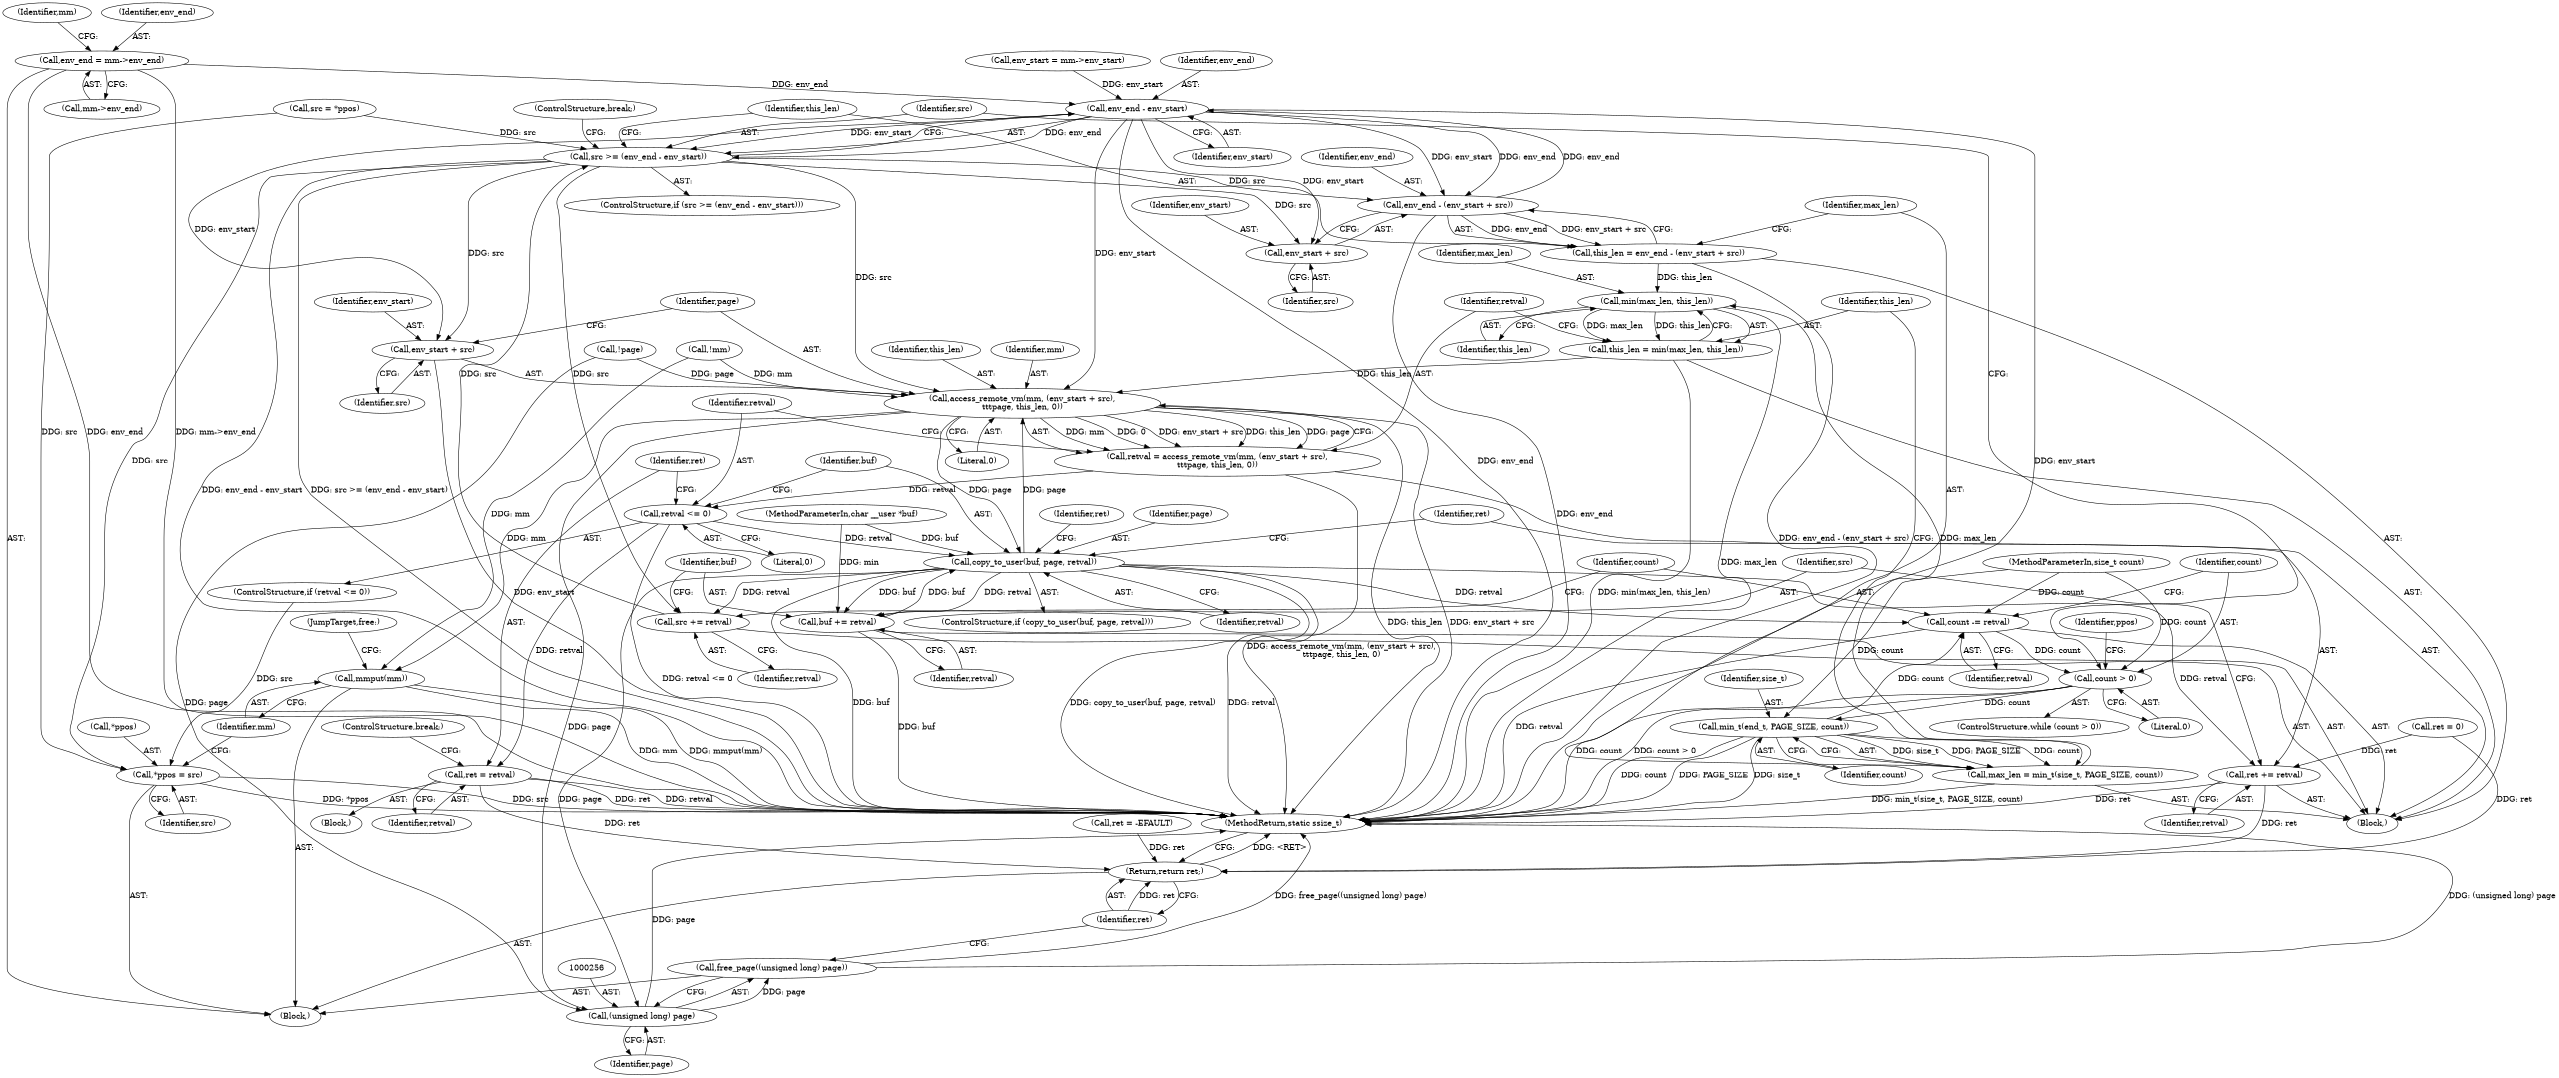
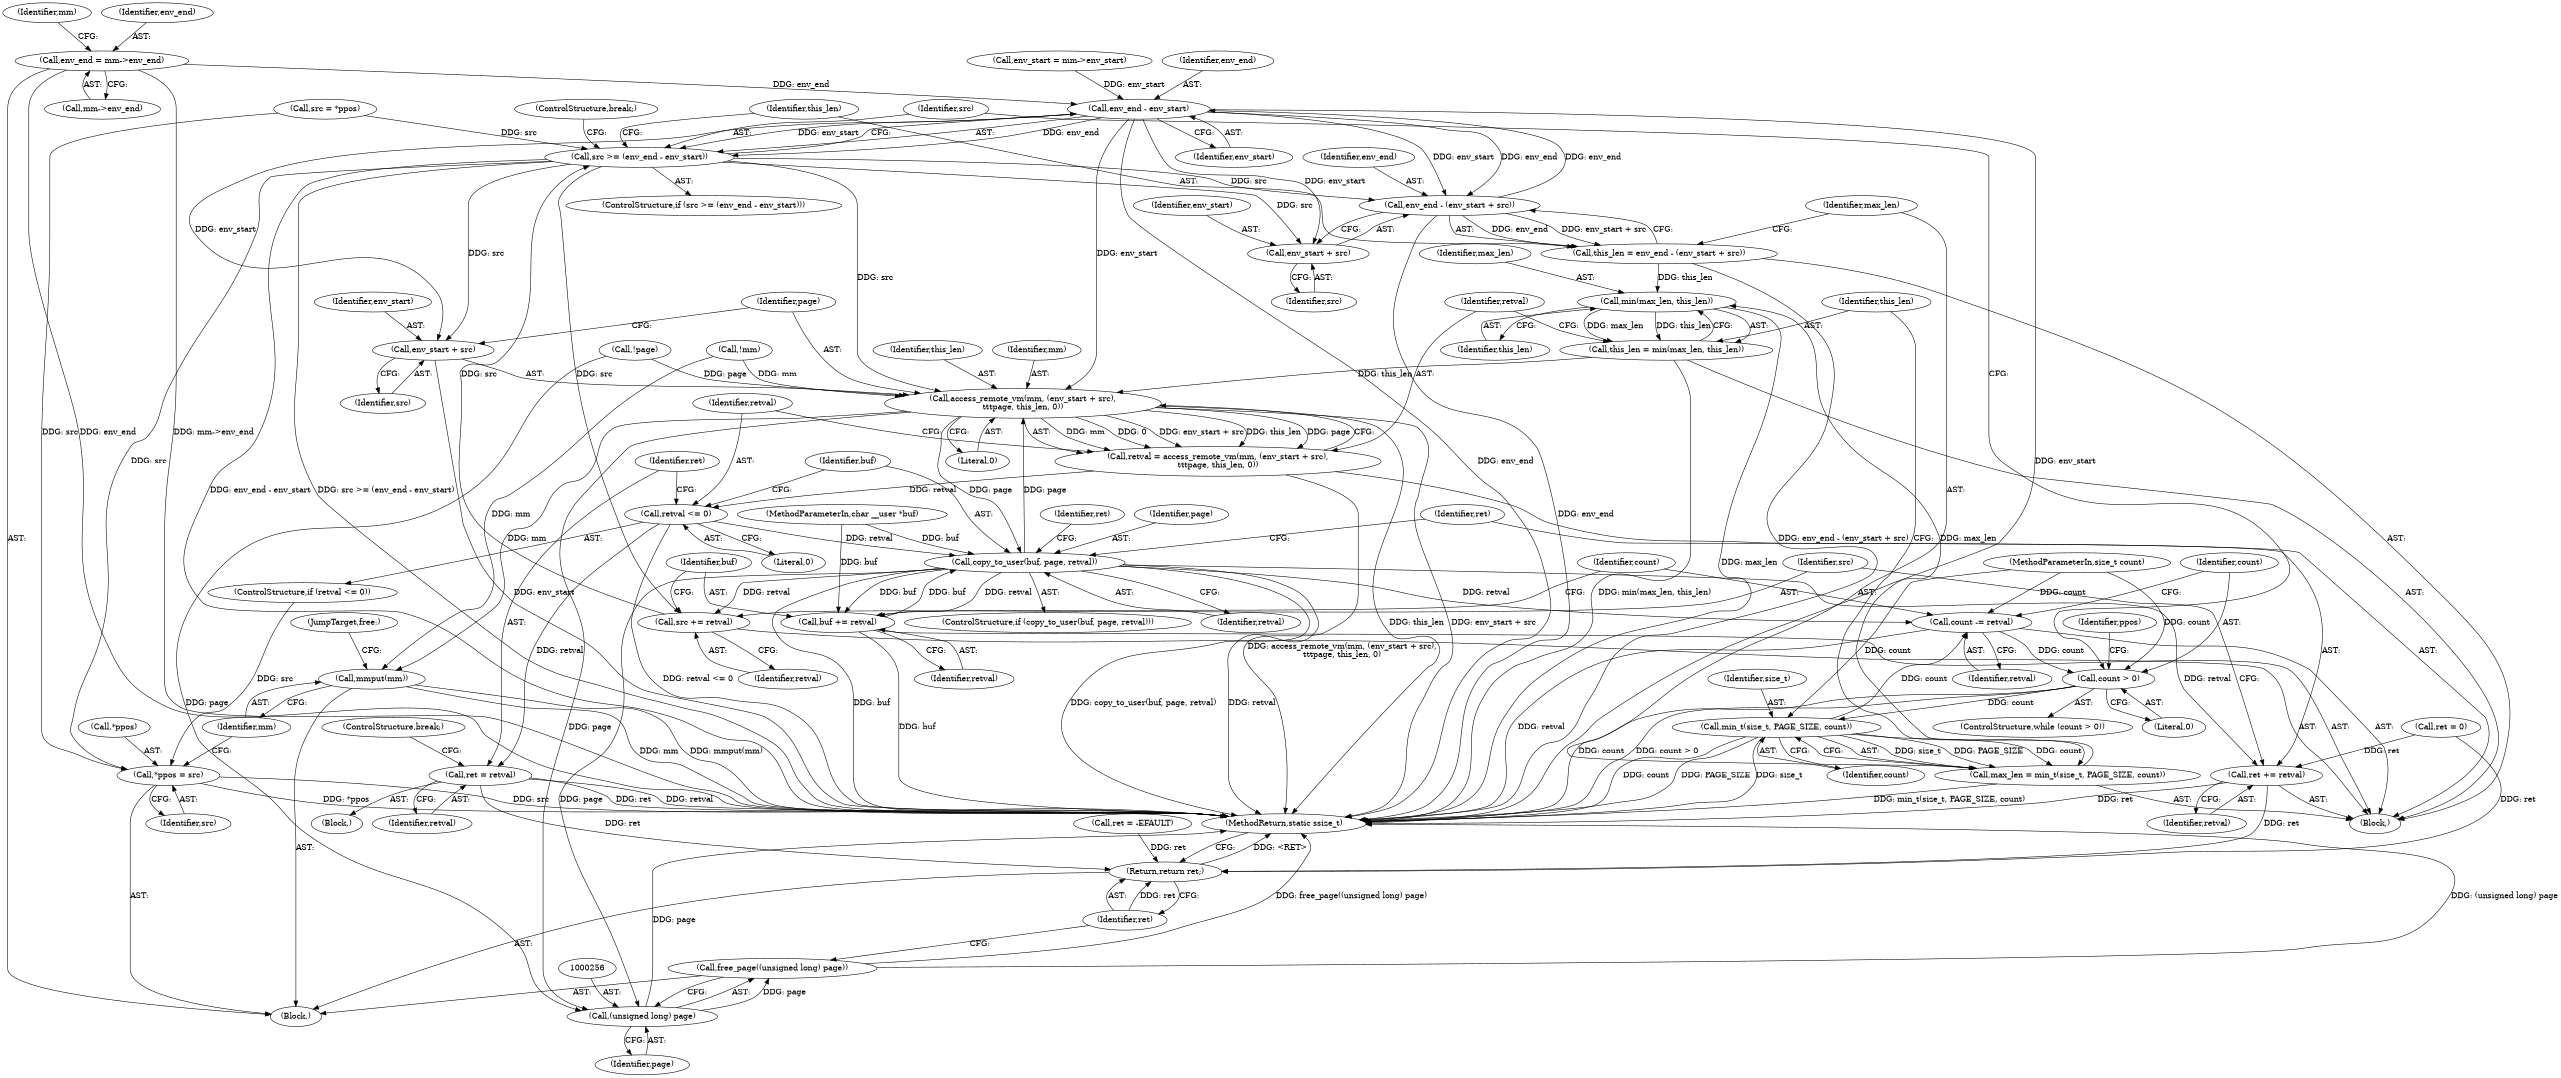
edge "(MethodParameterIn,char __user *buf)" -> "(Call,buf += retval)": label "DDG: min" -> "DDG: buf"
node "(Call,min_t(end_t, PAGE_SIZE, count))": label "(Call,min_t(end_t, PAGE_SIZE, count))" -> "(Call,min_t(size_t, PAGE_SIZE, count))"
